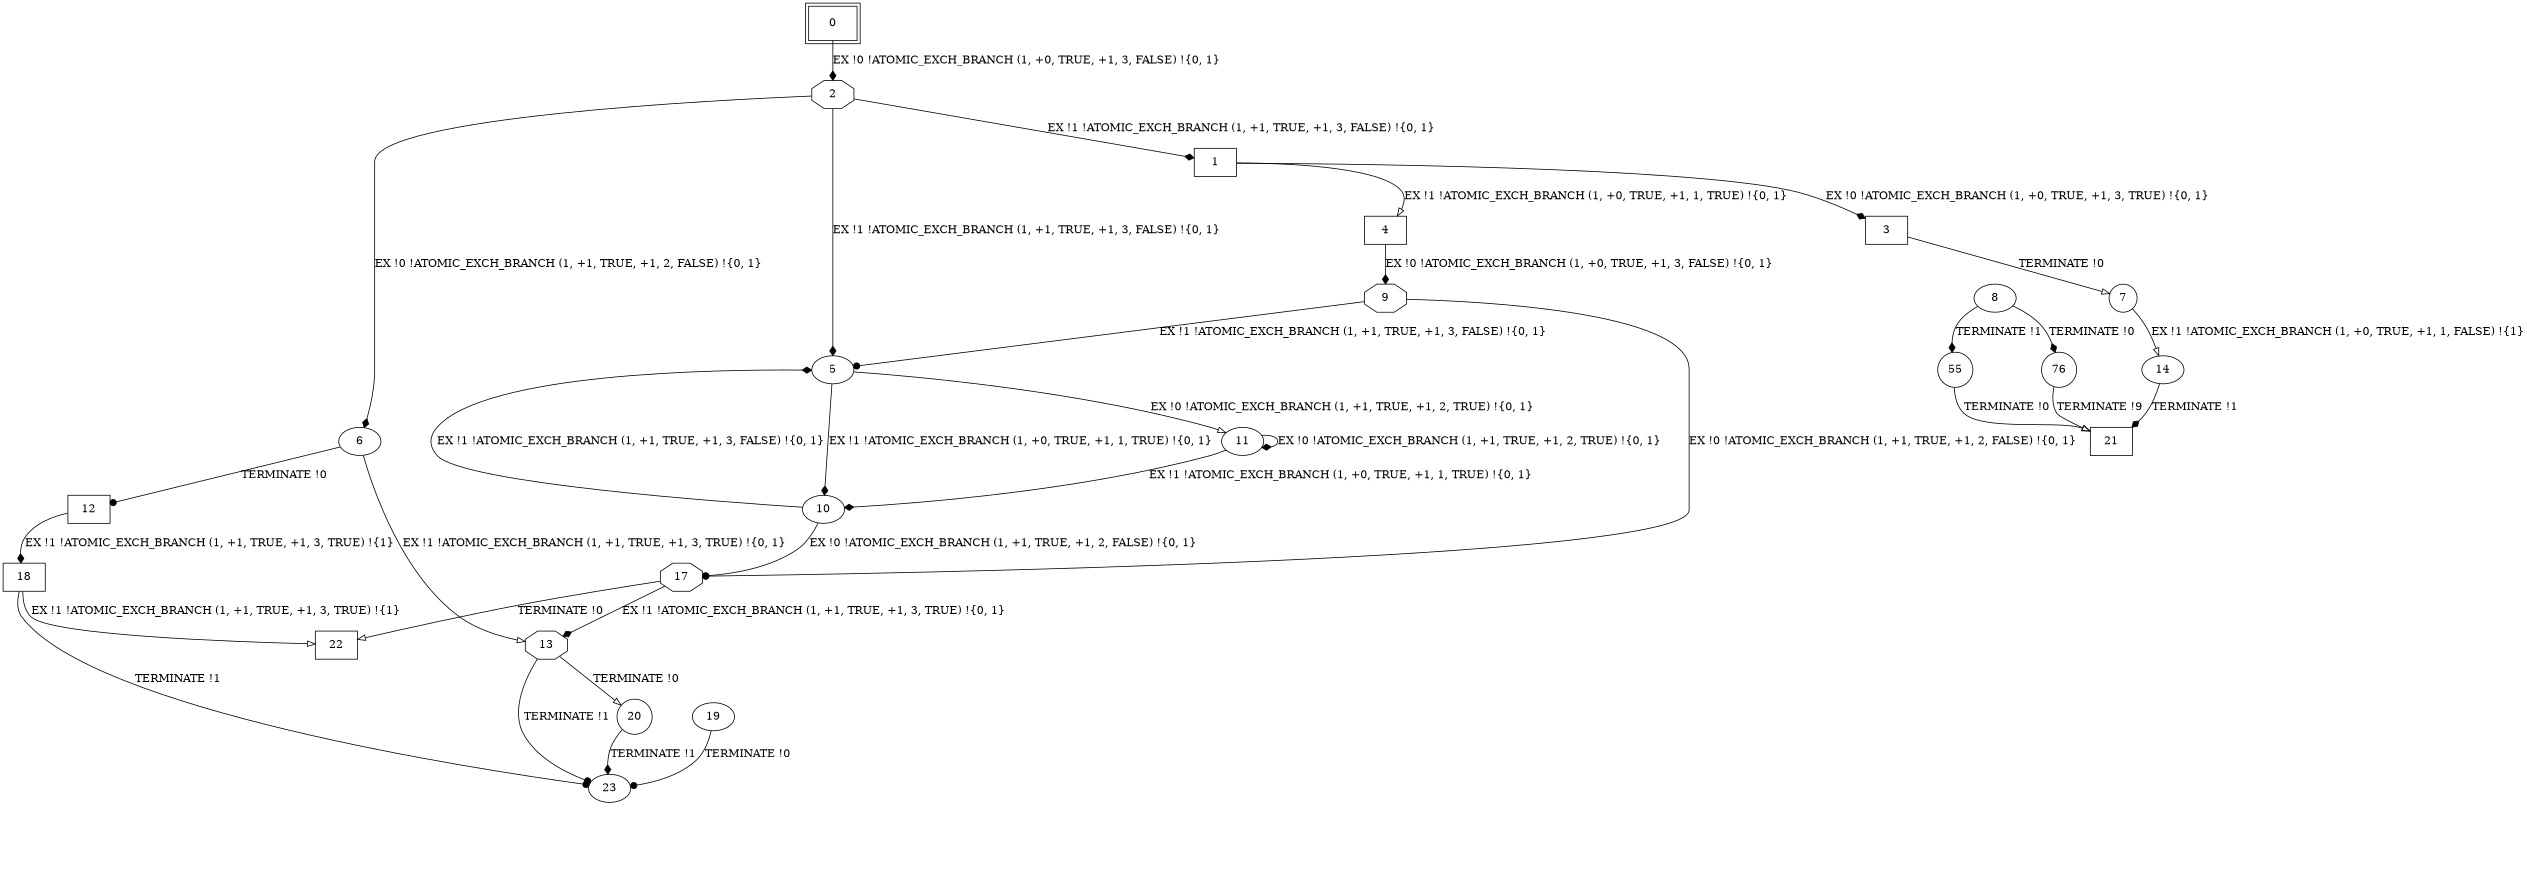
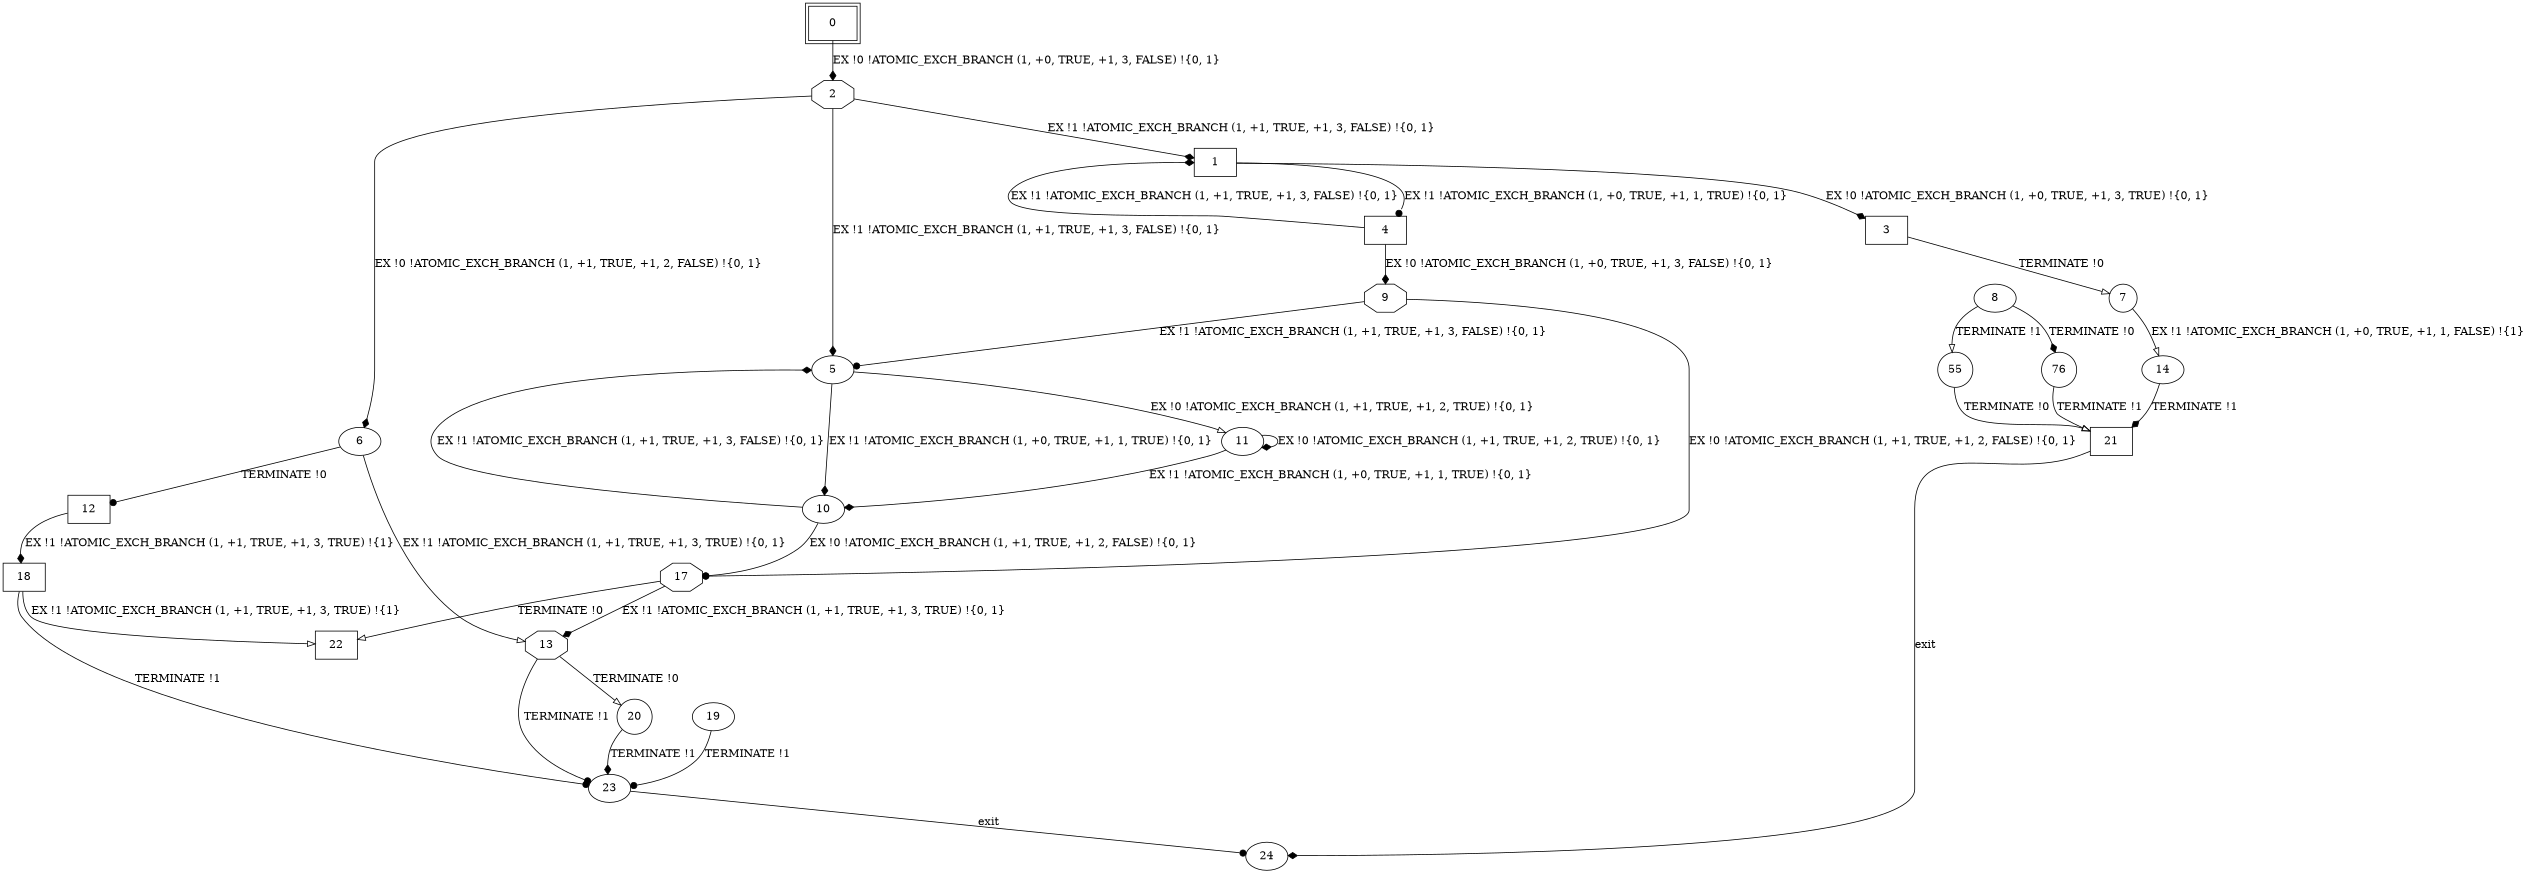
edge "1" -> "4": arrowhead onormal -> dot
edge "4" -> "1": added, label "EX !1 !ATOMIC_EXCH_BRANCH (1, +1, TRUE, +1, 3, FALSE) !{0, 1}"
edge "8" -> "55": arrowhead diamond -> onormal
edge "76" -> "21": label "TERMINATE !9" -> "TERMINATE !1"
edge "19" -> "23": label "TERMINATE !0" -> "TERMINATE !1"
node "24": added
